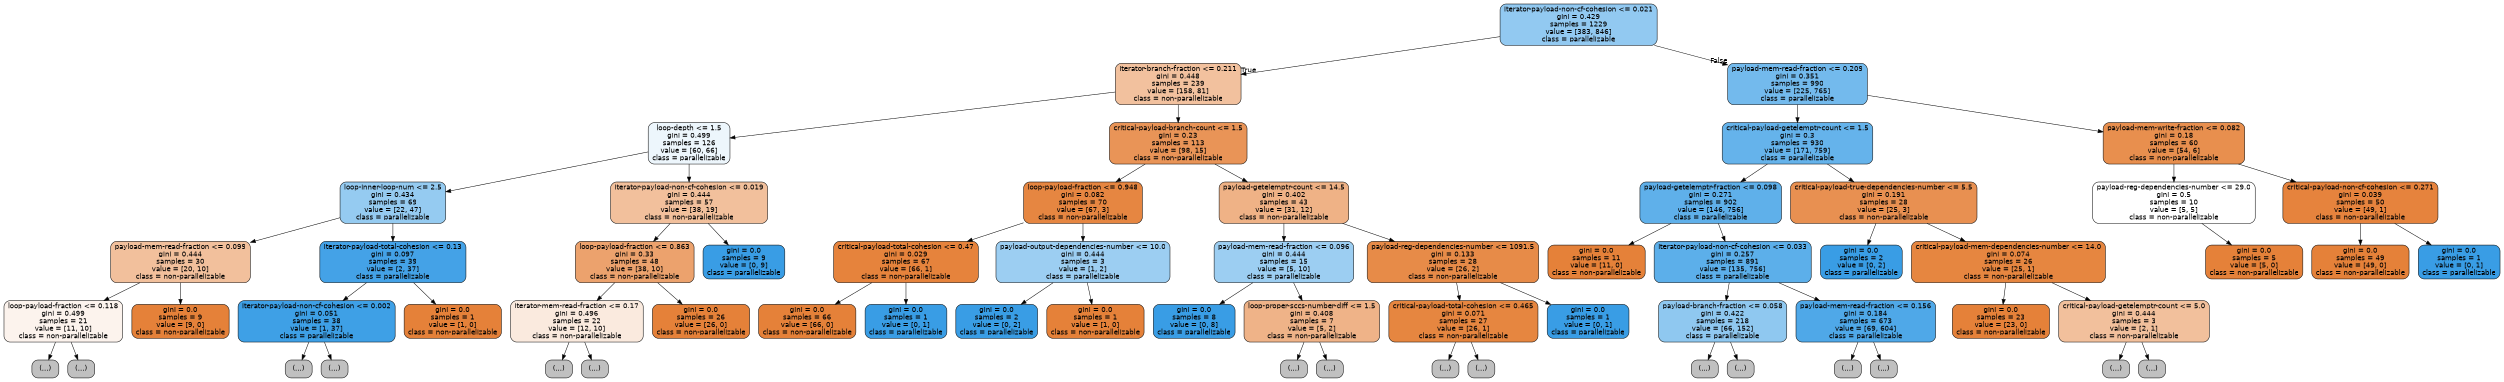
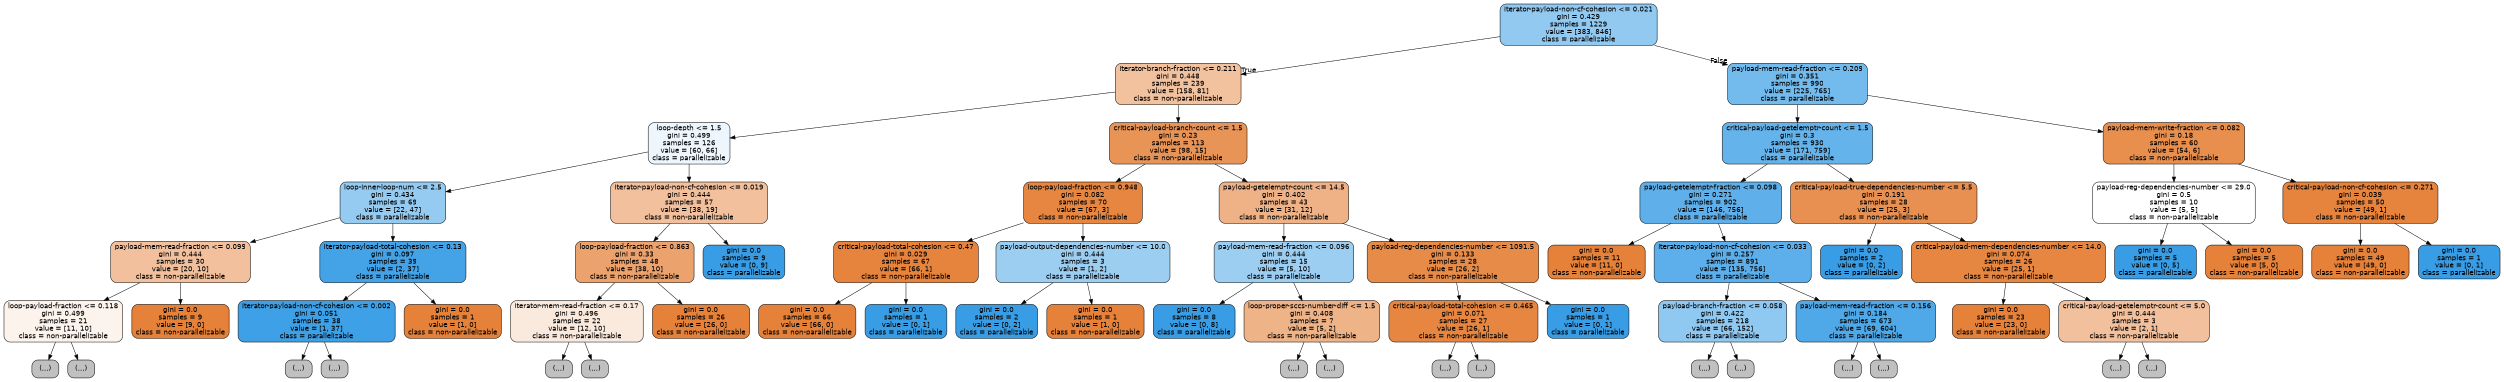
node "gini = 0.0 samples = 5 value = [0, 5] class = parallelizable": added
